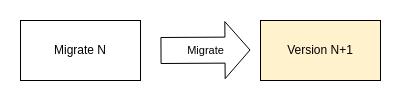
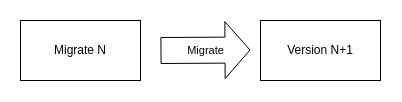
node "Version N+1": fillcolor #fff2cc -> #ffffff
